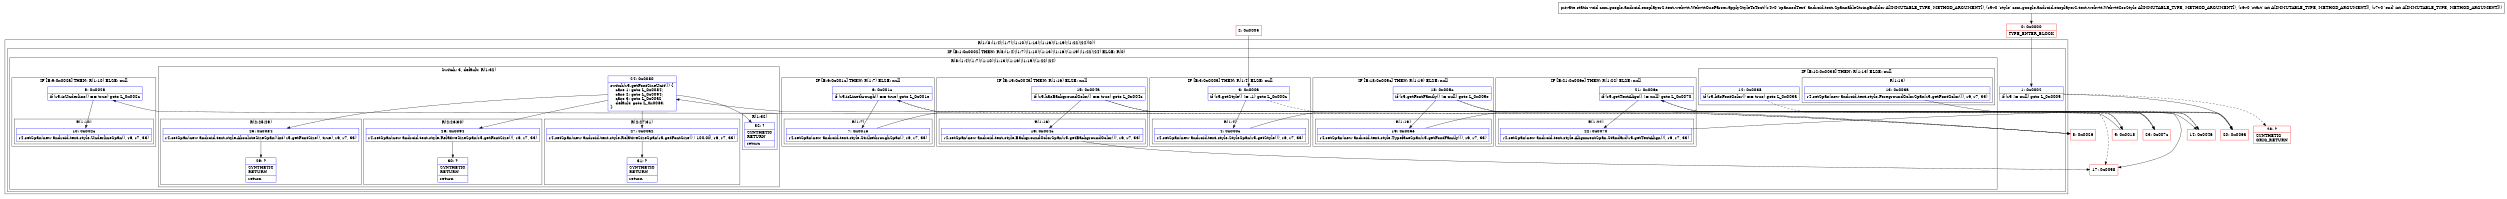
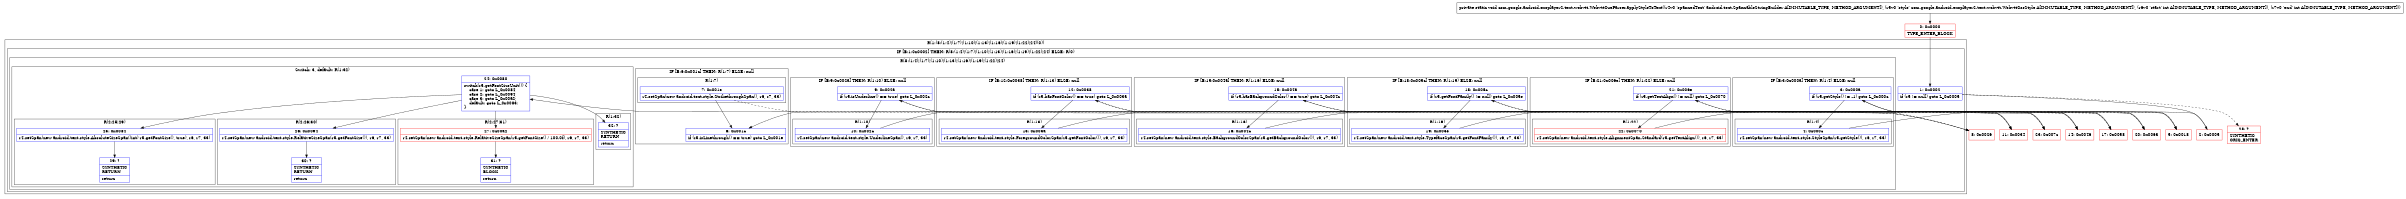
edge "1: 0x0002" -> "20: 0x006a": now "1: 0x0002" -> "2: 0x0005"
edge "15: 0x004a" -> "14: 0x0046": reversed
edge "18: 0x005c" -> "17: 0x0058": reversed
edge "7: 0x001e" -> "8: 0x0026": style solid -> dashed
edge "5: 0x0018" -> "6: 0x001c": style solid -> dashed
edge "3: 0x000a" -> "5: 0x0018": style dashed -> solid
edge "6: 0x001c" -> "7: 0x001e": reversed
edge "12: 0x0038" -> "13: 0x003a": added
node "27: 0x00a2": color blue -> red
node "22: 0x0070": color blue -> red
node "11: 0x0034": added
node "28: ?": text "ORIG_RETURN" -> "ORIG_ENTER"
node "31: ?": text "RETURN" -> "BLOCK"
